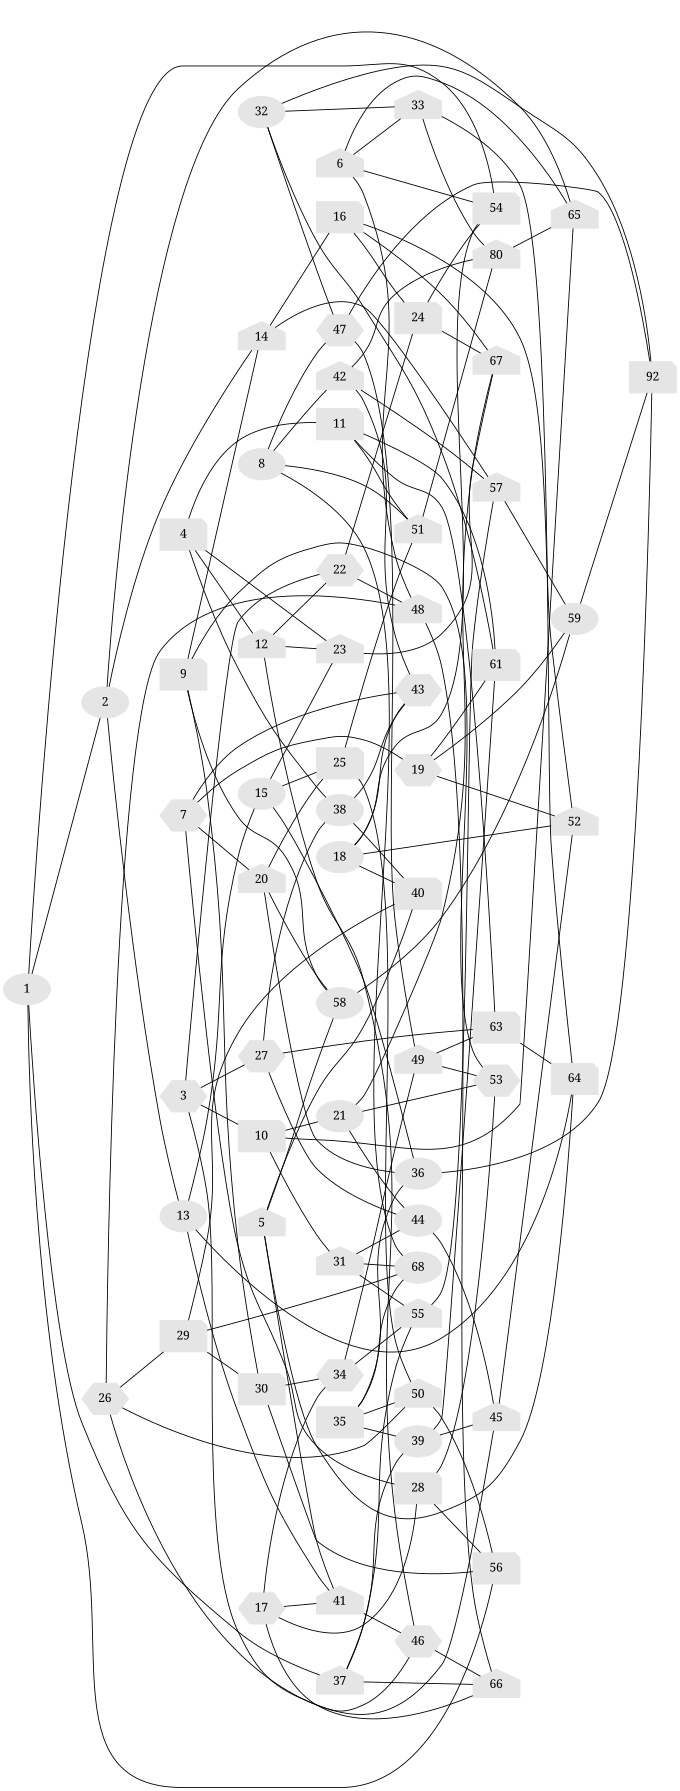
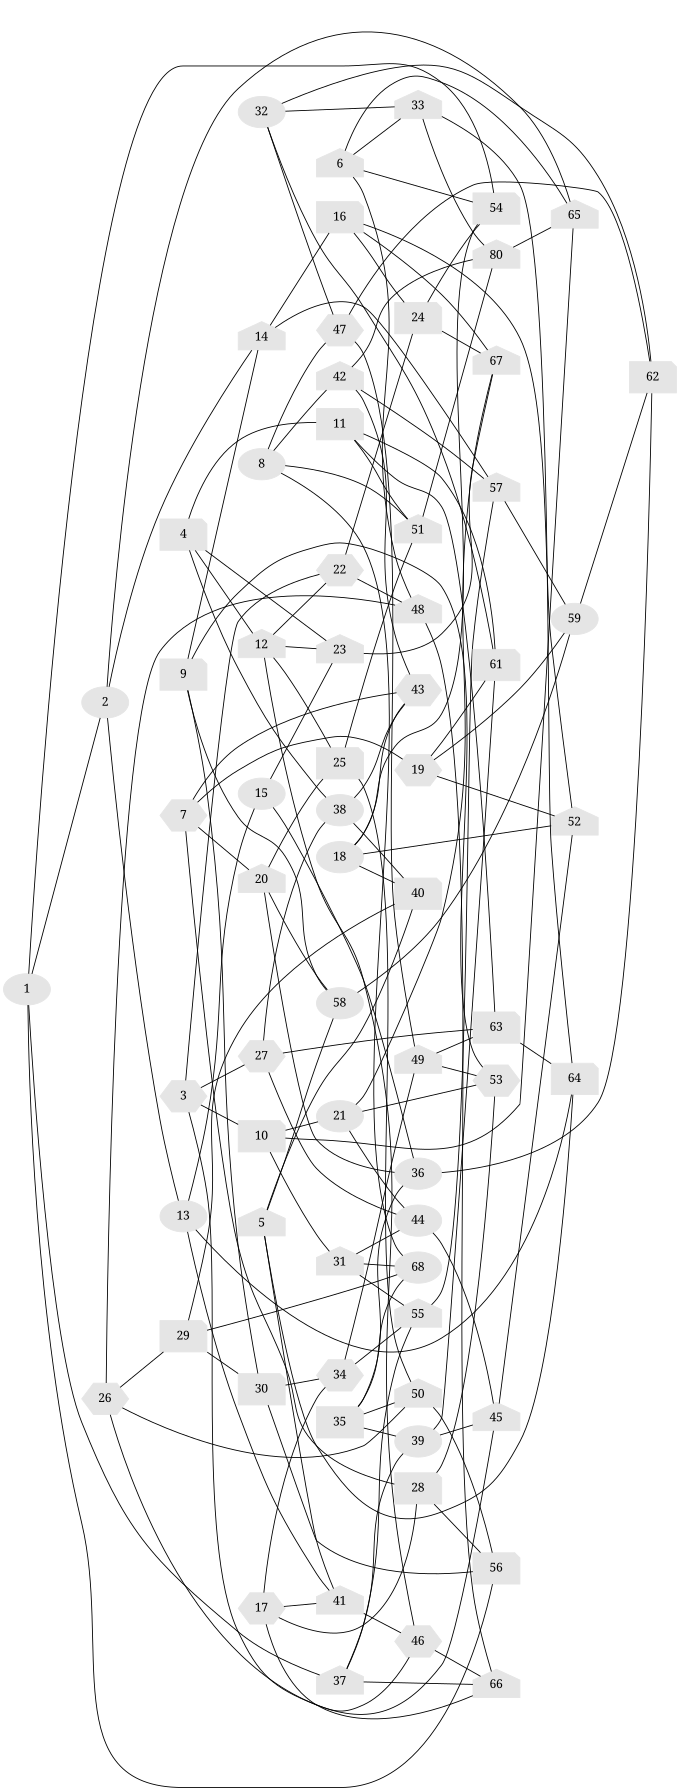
node "92": label "92" -> "62"
edge "25" -- "15": now "25" -- "12"
